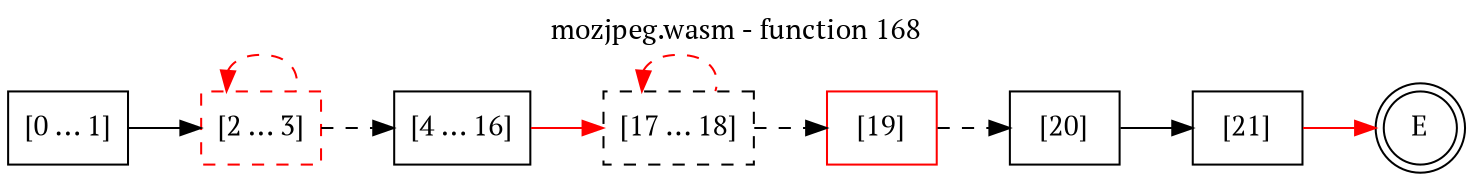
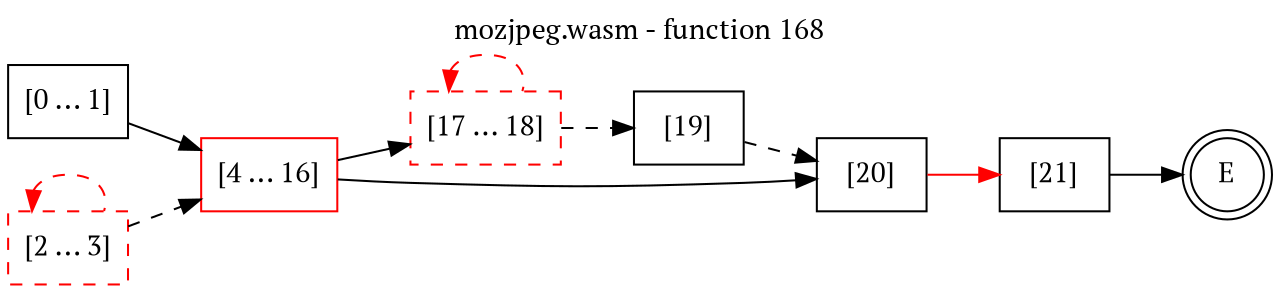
edge "[0 ... 1]" -> "[2 ... 3]": now "[0 ... 1]" -> "[4 ... 16]"
node "[4 ... 16]": color black -> red
edge "[4 ... 16]" -> "[17 ... 18]": color red -> black
node "[17 ... 18]": color black -> red
node "[19]": color red -> black
edge "[20]" -> "[21]": color black -> red
edge "[21]" -> "E": color red -> black
edge "[4 ... 16]" -> "[20]": added
